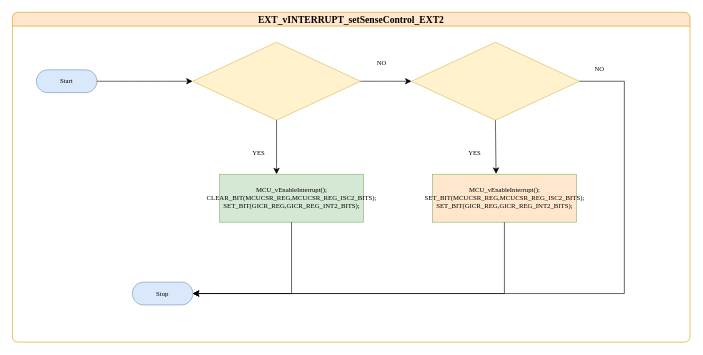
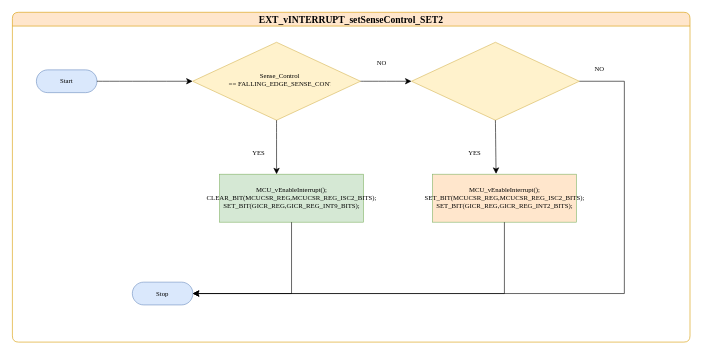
node "EXT_vINTERRUPT_setSenseControl_EXT2": label "EXT_vINTERRUPT_setSenseControl_EXT2" -> "EXT_vINTERRUPT_setSenseControl_SET2"
node "Sense_Control == FALLING_EDGE_SENSE_CONTROL": added
node "MCU_vEnableInterrupt(); CLEAR_BIT(MCUCSR_REG,MCUCSR_REG_ISC2_BITS); SET_BIT(GICR_REG,GICR_REG_INT2_BITS);": label "MCU_vEnableInterrupt(); CLEAR_BIT(MCUCSR_REG,MCUCSR_REG_ISC2_BITS); SET_BIT(GICR_REG,GICR_REG_INT2_BITS);" -> "MCU_vEnableInterrupt(); CLEAR_BIT(MCUCSR_REG,MCUCSR_REG_ISC2_BITS); SET_BIT(GICR_REG,GICR_REG_INT9_BITS);"
